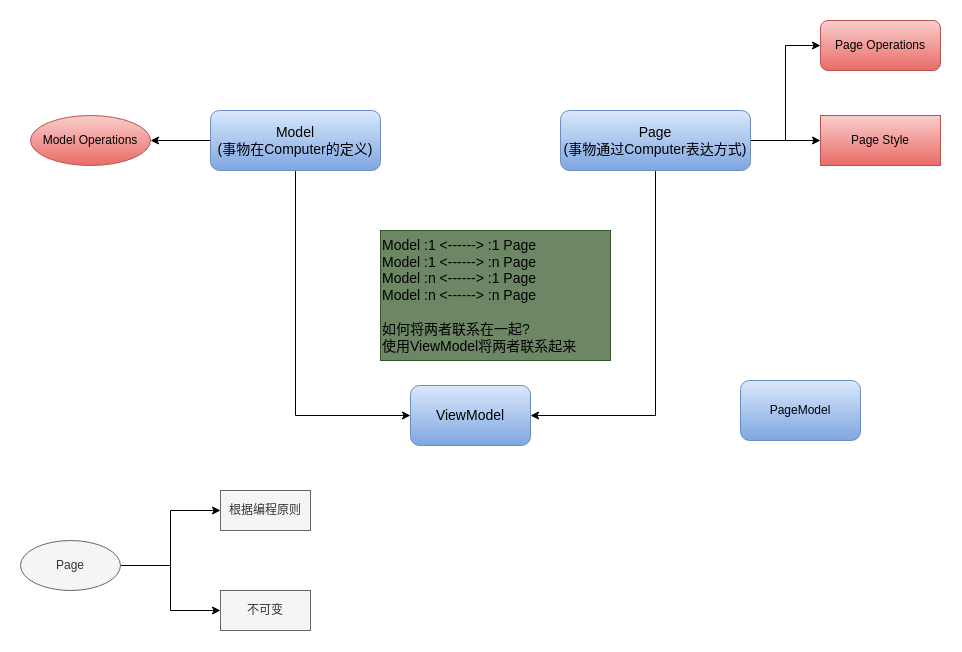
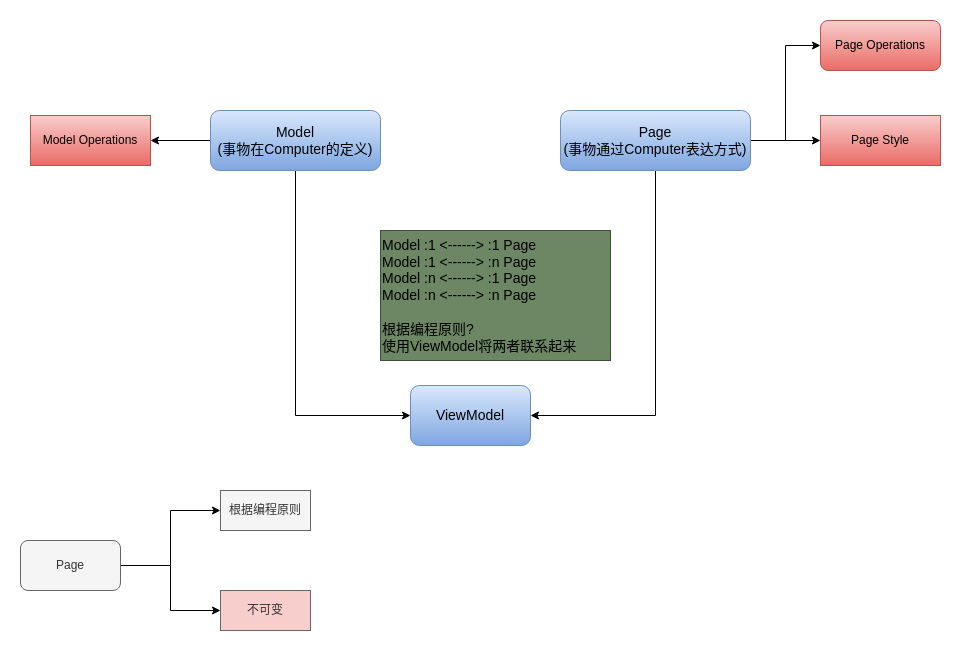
node "Model Operations": shape ellipse -> rectangle
node "Model :1 <------> :1 Page Model :1 <------> :n Page Model :n <------> :1 Page Model :n <------> :n Page 如何将两者联系在一起? 使用ViewModel将两者联系起来": label "Model :1 <------> :1 Page Model :1 <------> :n Page Model :n <------> :1 Page Model :n <------> :n Page 如何将两者联系在一起? 使用ViewModel将两者联系起来" -> "Model :1 <------> :1 Page Model :1 <------> :n Page Model :n <------> :1 Page Model :n <------> :n Page 根据编程原则? 使用ViewModel将两者联系起来"
node "PageModel": removed
node "Page": shape ellipse -> rounded rectangle
node "不可变": fillcolor #f5f5f5 -> #f8cecc
